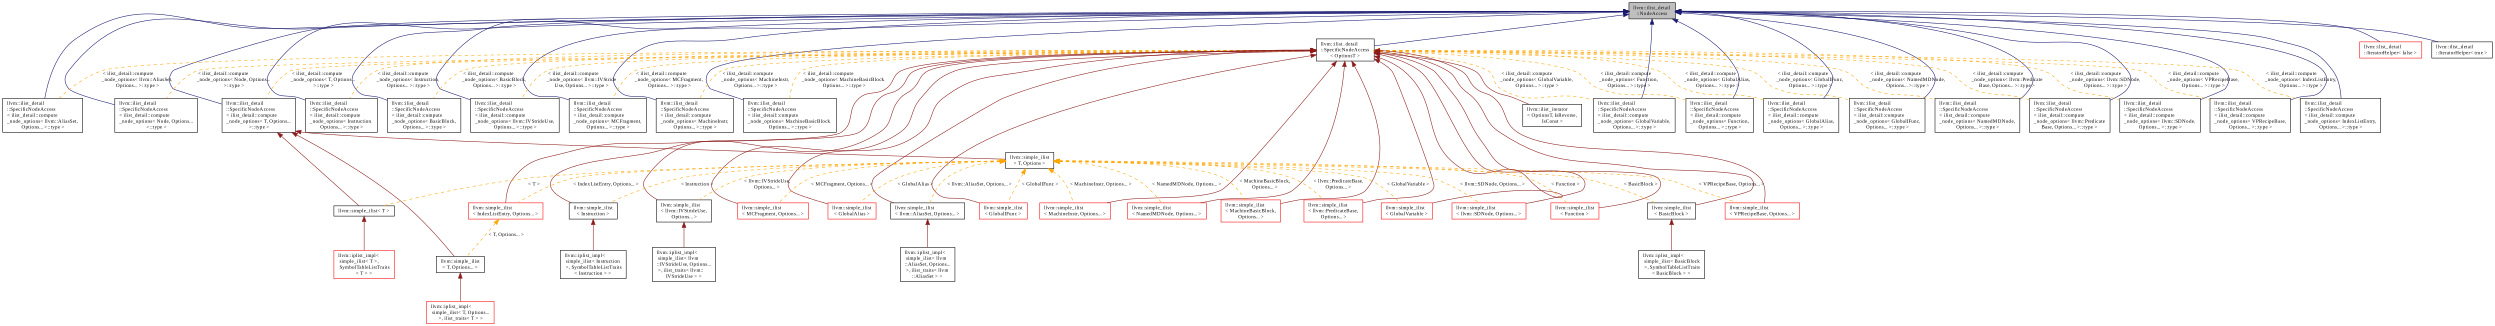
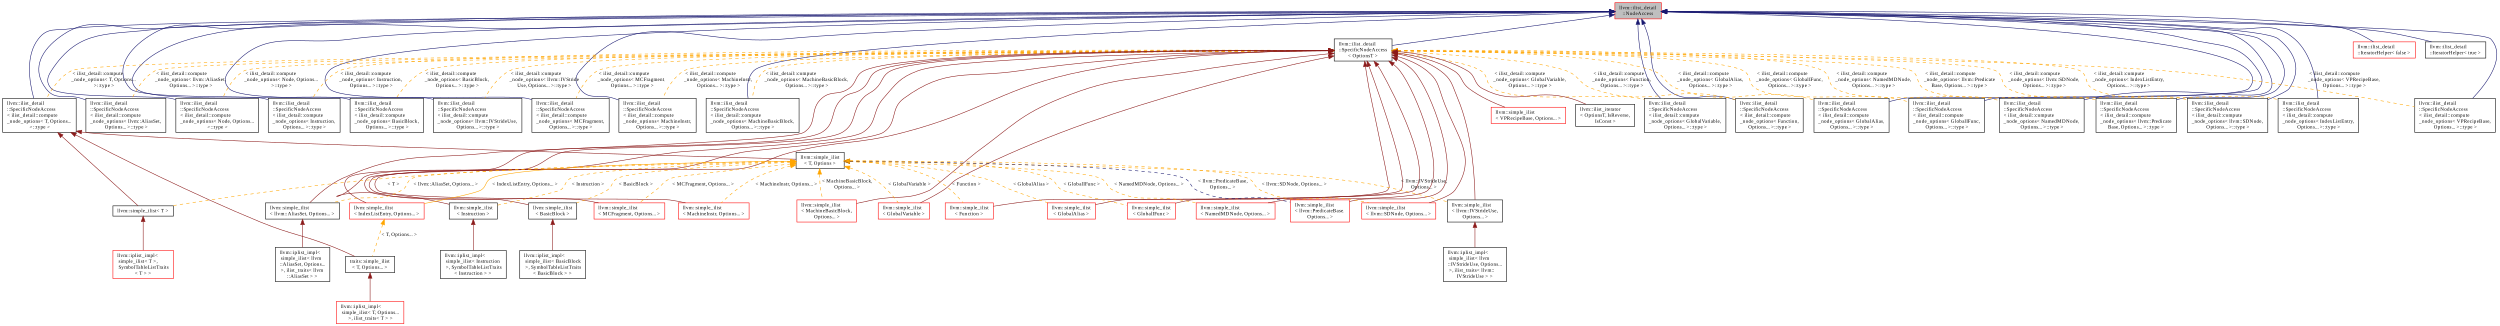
node "llvm::ilist_detail ::NodeAccess": color black -> red
edge "llvm::simple_ilist < IndexListEntry, Options... >" -> "llvm::simple_ilist < T, Options >": style dashed -> solid
edge "llvm::simple_ilist < VPRecipeBase, Options... >" -> "llvm::simple_ilist < T, Options >": removed, label "< VPRecipeBase, Options... >"
edge "llvm::simple_ilist < llvm::PredicateBase, Options... >" -> "llvm::simple_ilist < T, Options >": color orange -> midnightblue
node "llvm::simple_ilist < T, Options... >": label "llvm::simple_ilist < T, Options... >" -> "traits::simple_ilist < T, Options... >"
